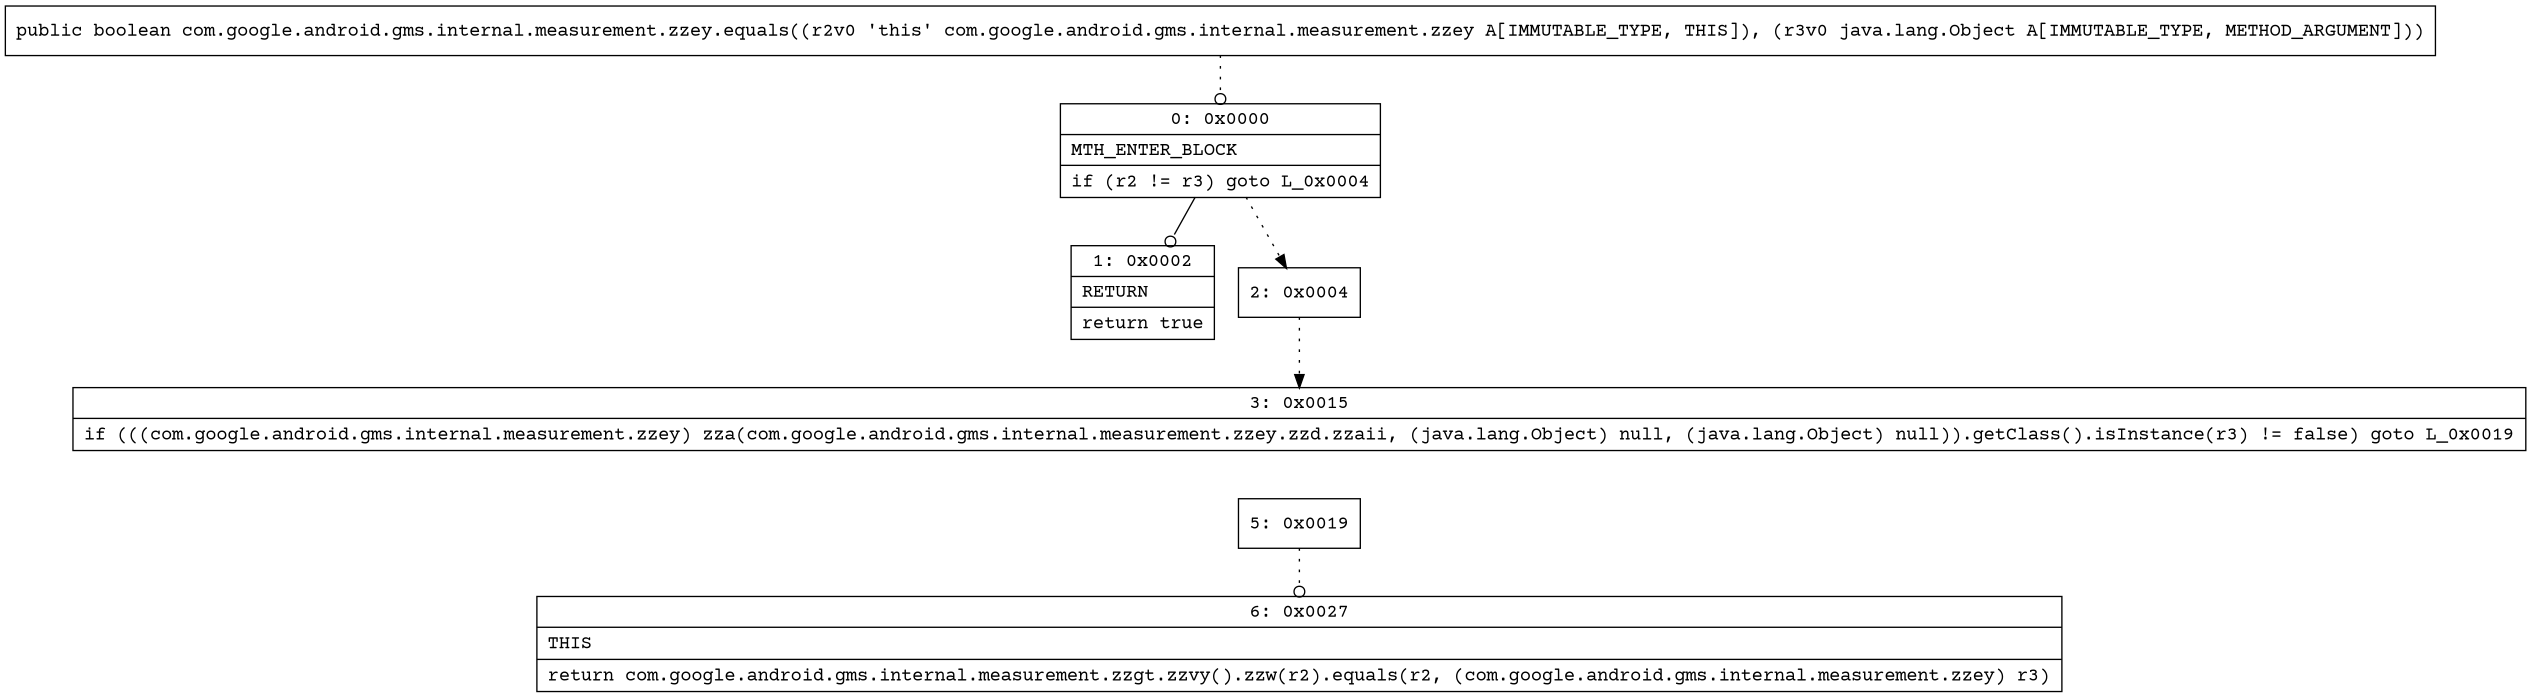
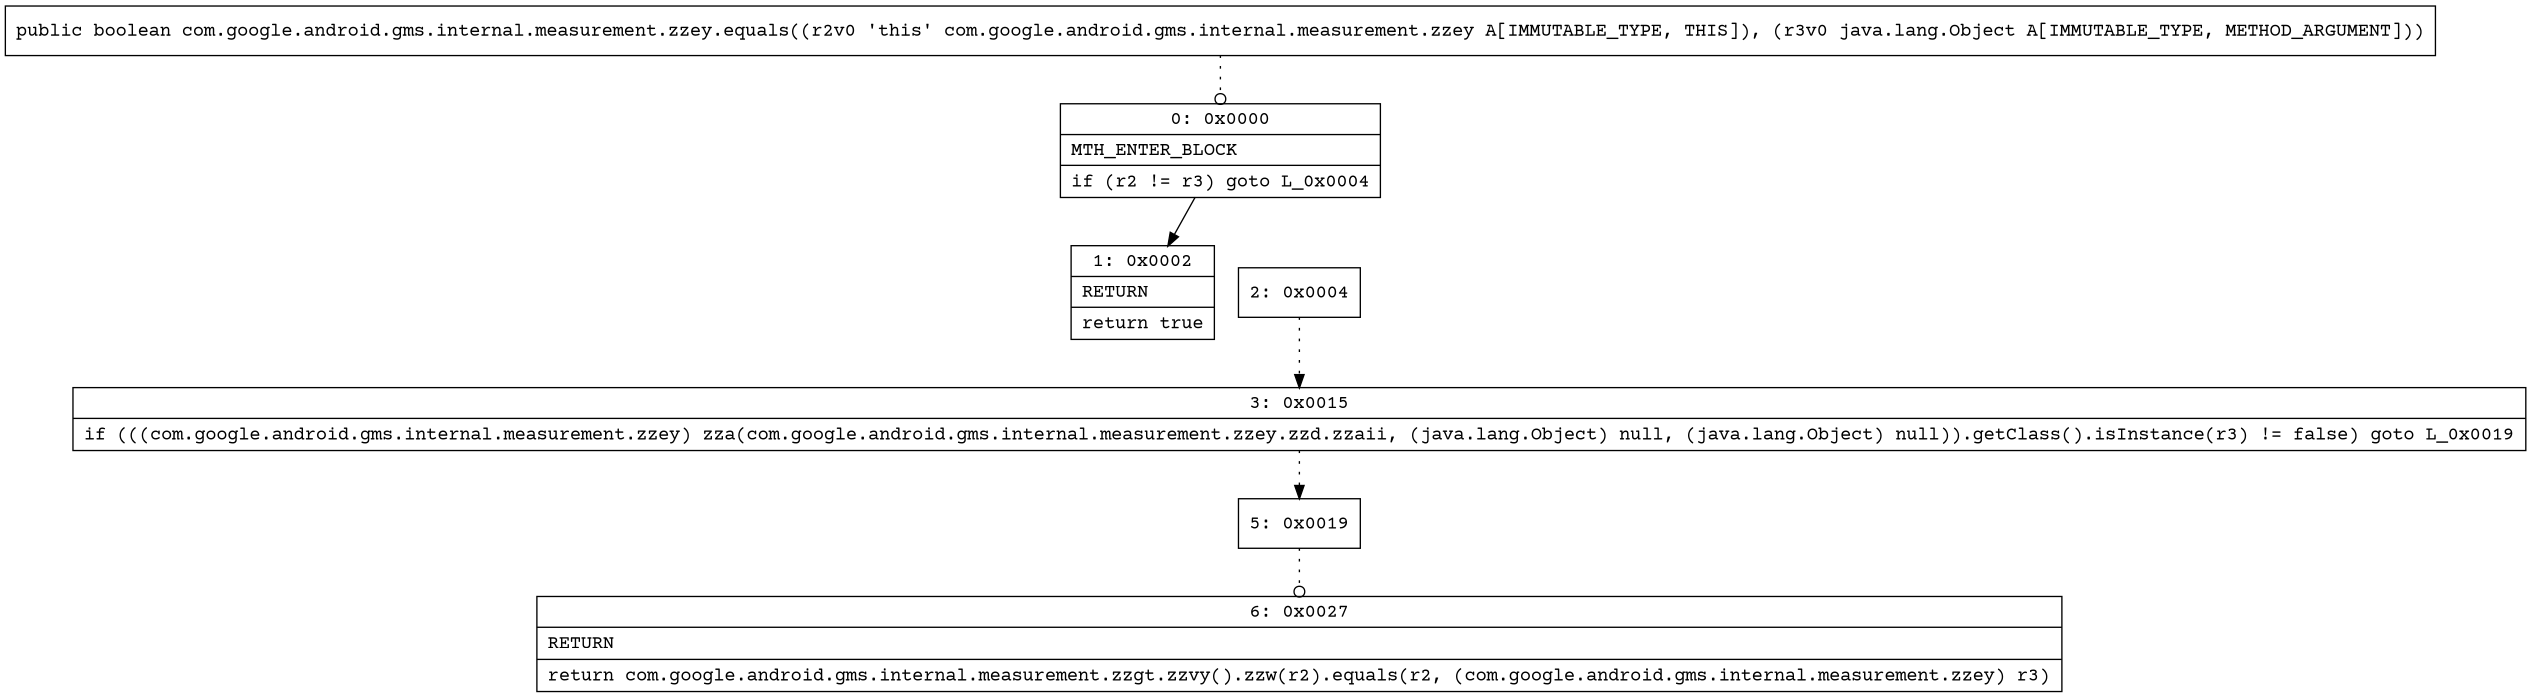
edge "0: 0x0000" -> "1: 0x0002": arrowhead odot -> normal
edge "0: 0x0000" -> "2: 0x0004": removed
edge "3: 0x0015" -> "5: 0x0019": added
node "6: 0x0027": text "THIS" -> "RETURN"
